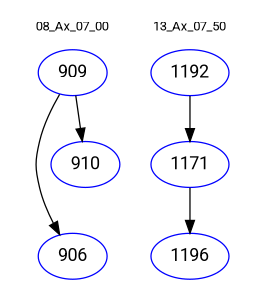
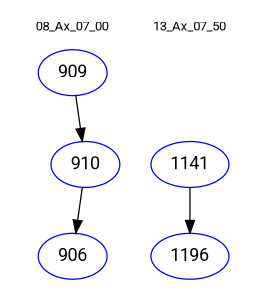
node "1192": removed
edge "909" -> "906": now "910" -> "906"
node "1171": label "1171" -> "1141"
